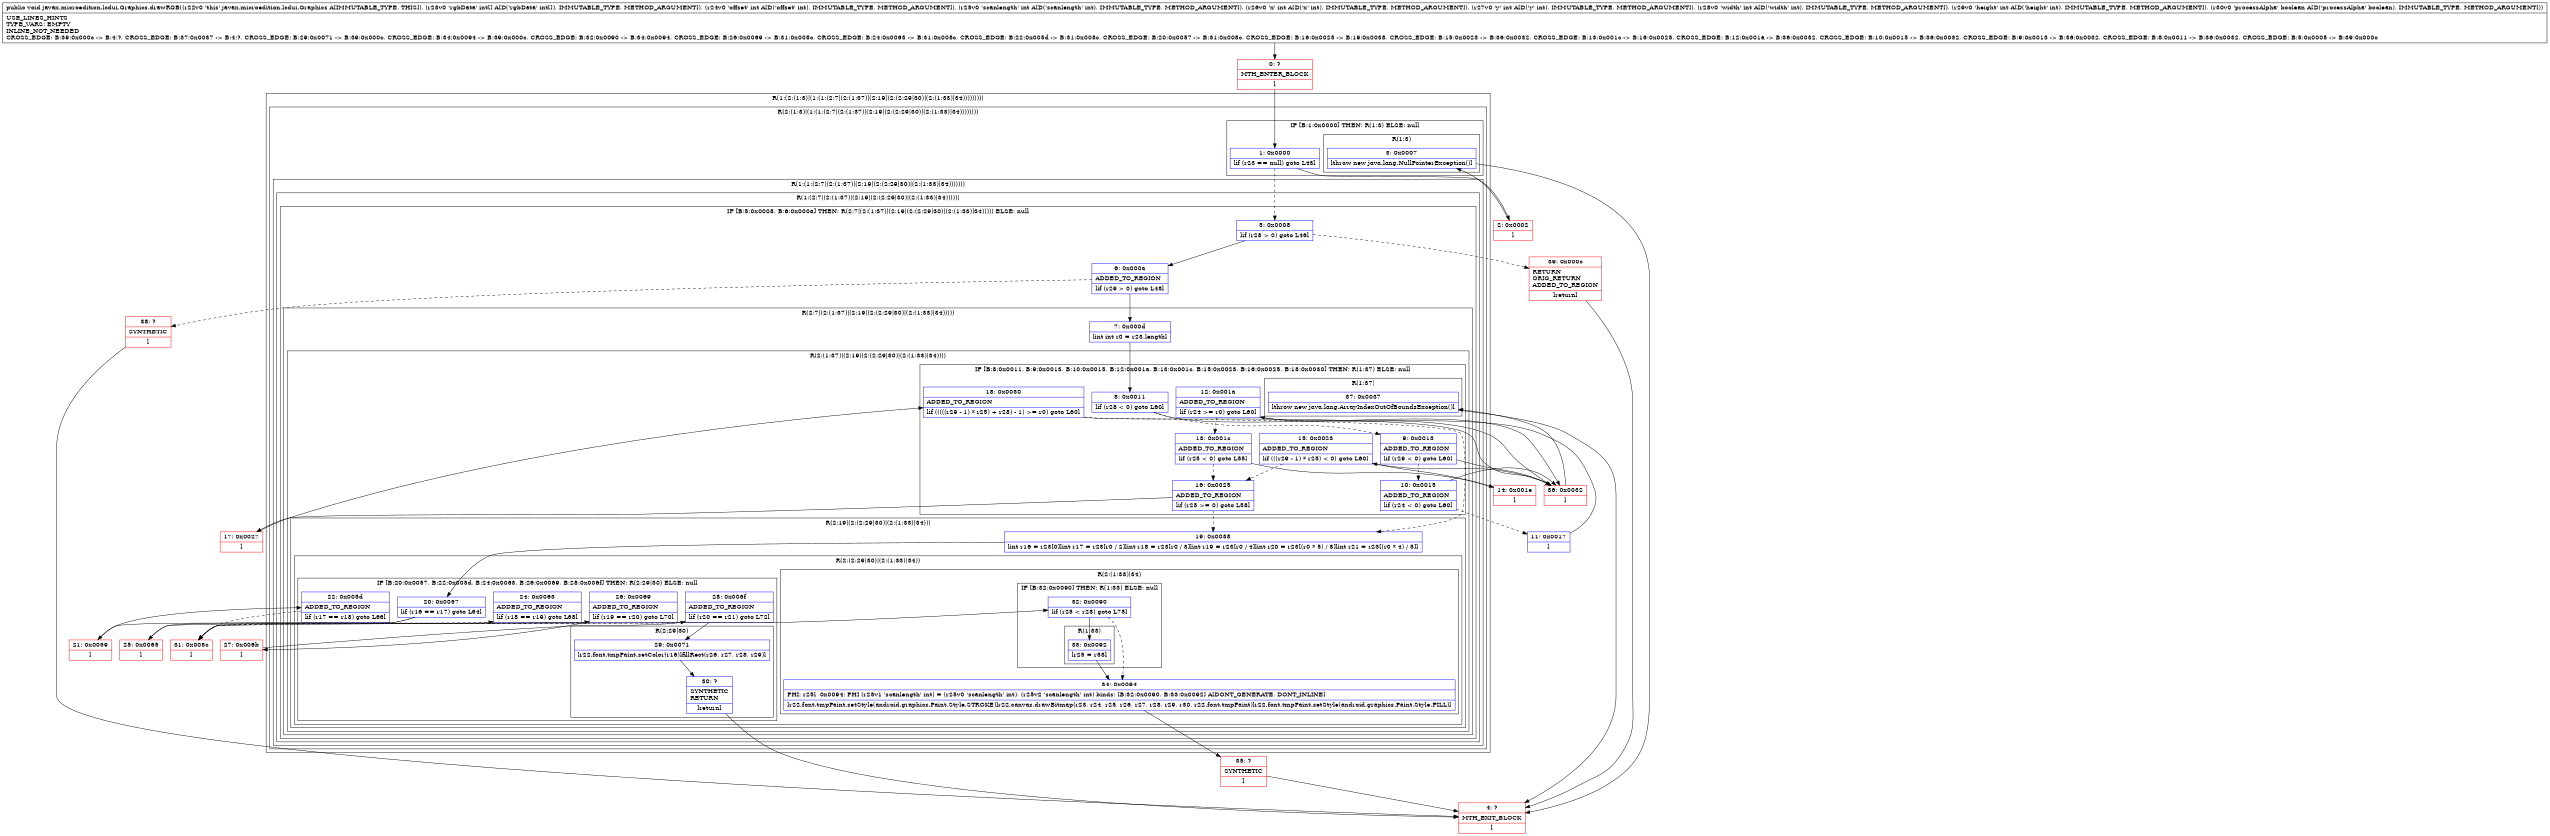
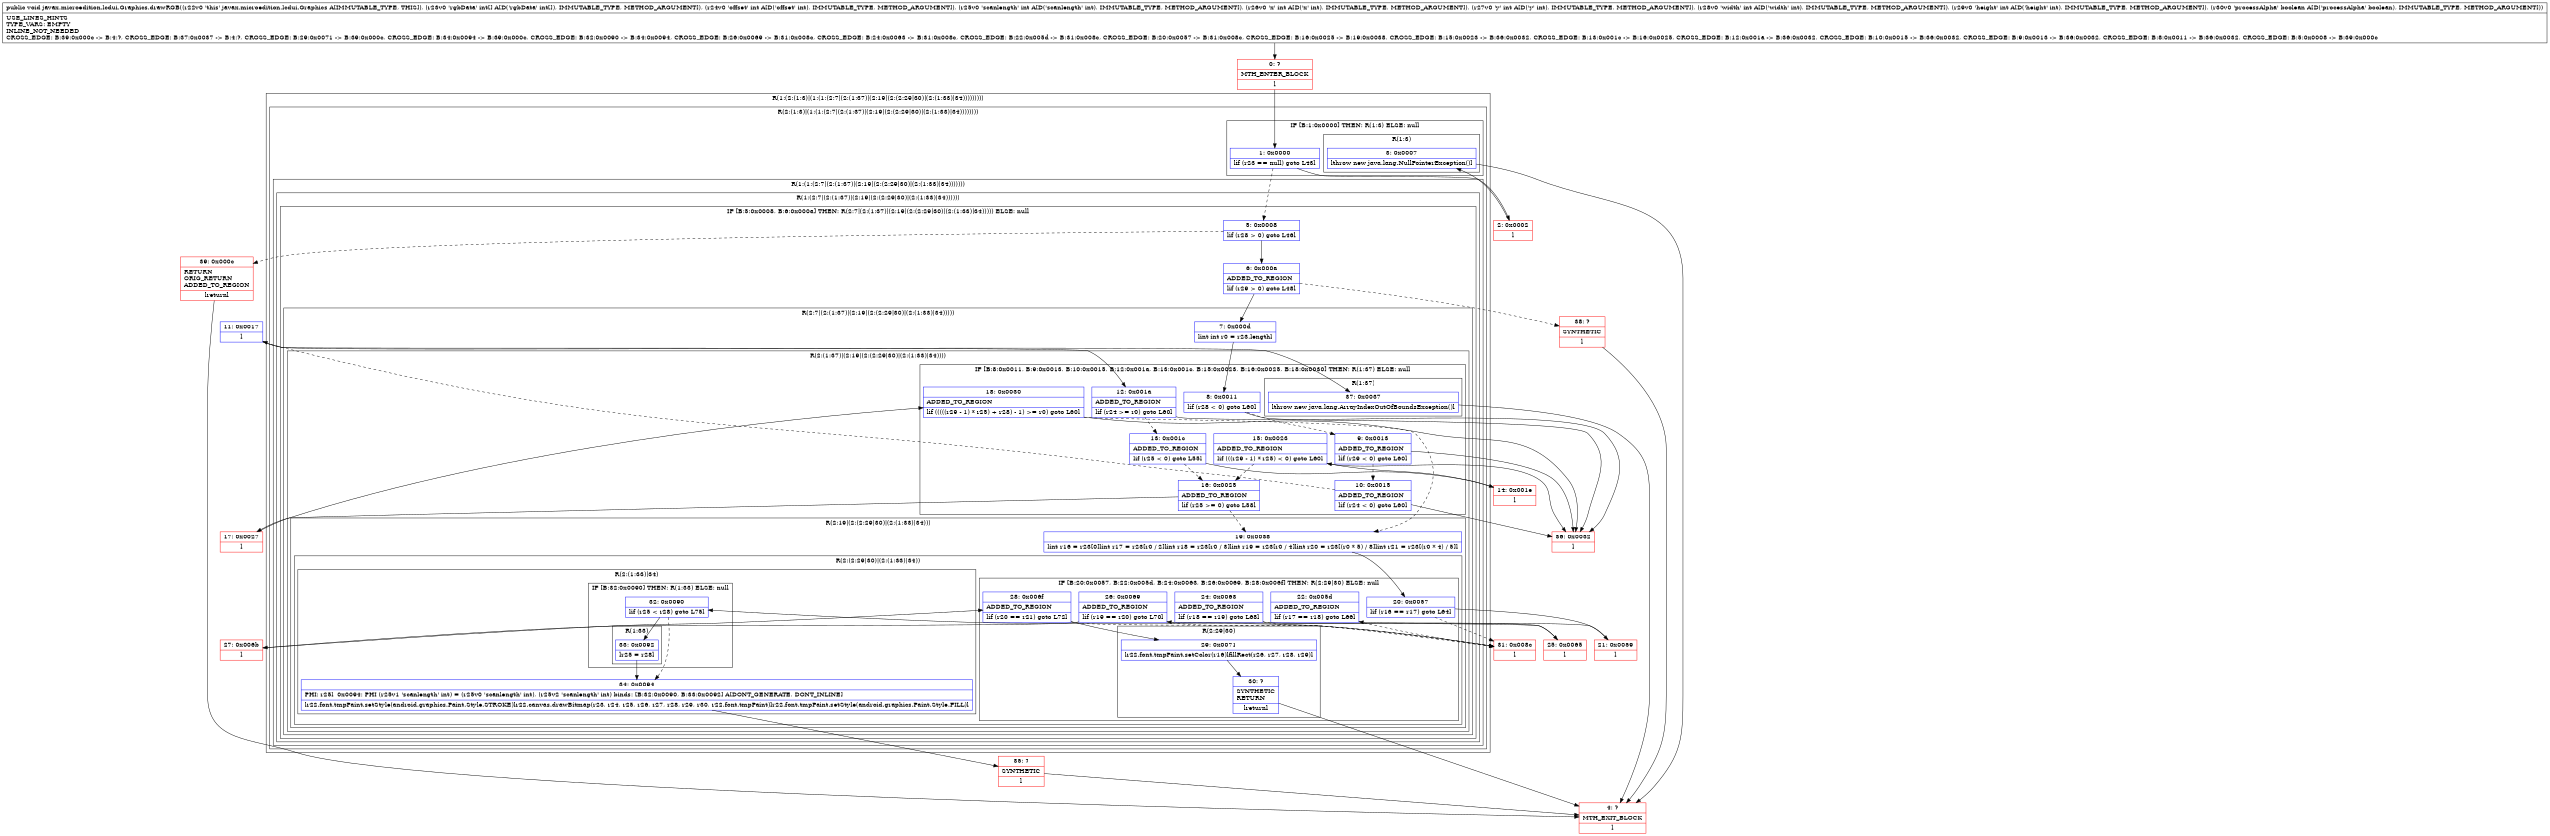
edge "36: 0x0032" -> "37: 0x0037": now "11: 0x0017" -> "37: 0x0037"
edge "31: 0x008c" -> "24: 0x0063": reversed
node "33: 0x0092": text "lr25 = r58l" -> "lr25 = r28l"
